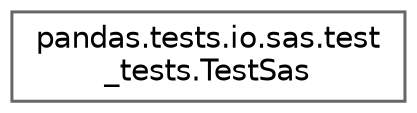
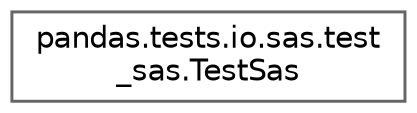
node "pandas.tests.io.sas.test _tests.TestSas": label "pandas.tests.io.sas.test _tests.TestSas" -> "pandas.tests.io.sas.test _sas.TestSas"
